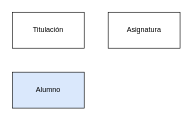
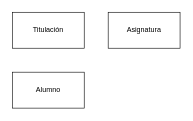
node "Alumno": fillcolor #dae8fc -> #ffffff
